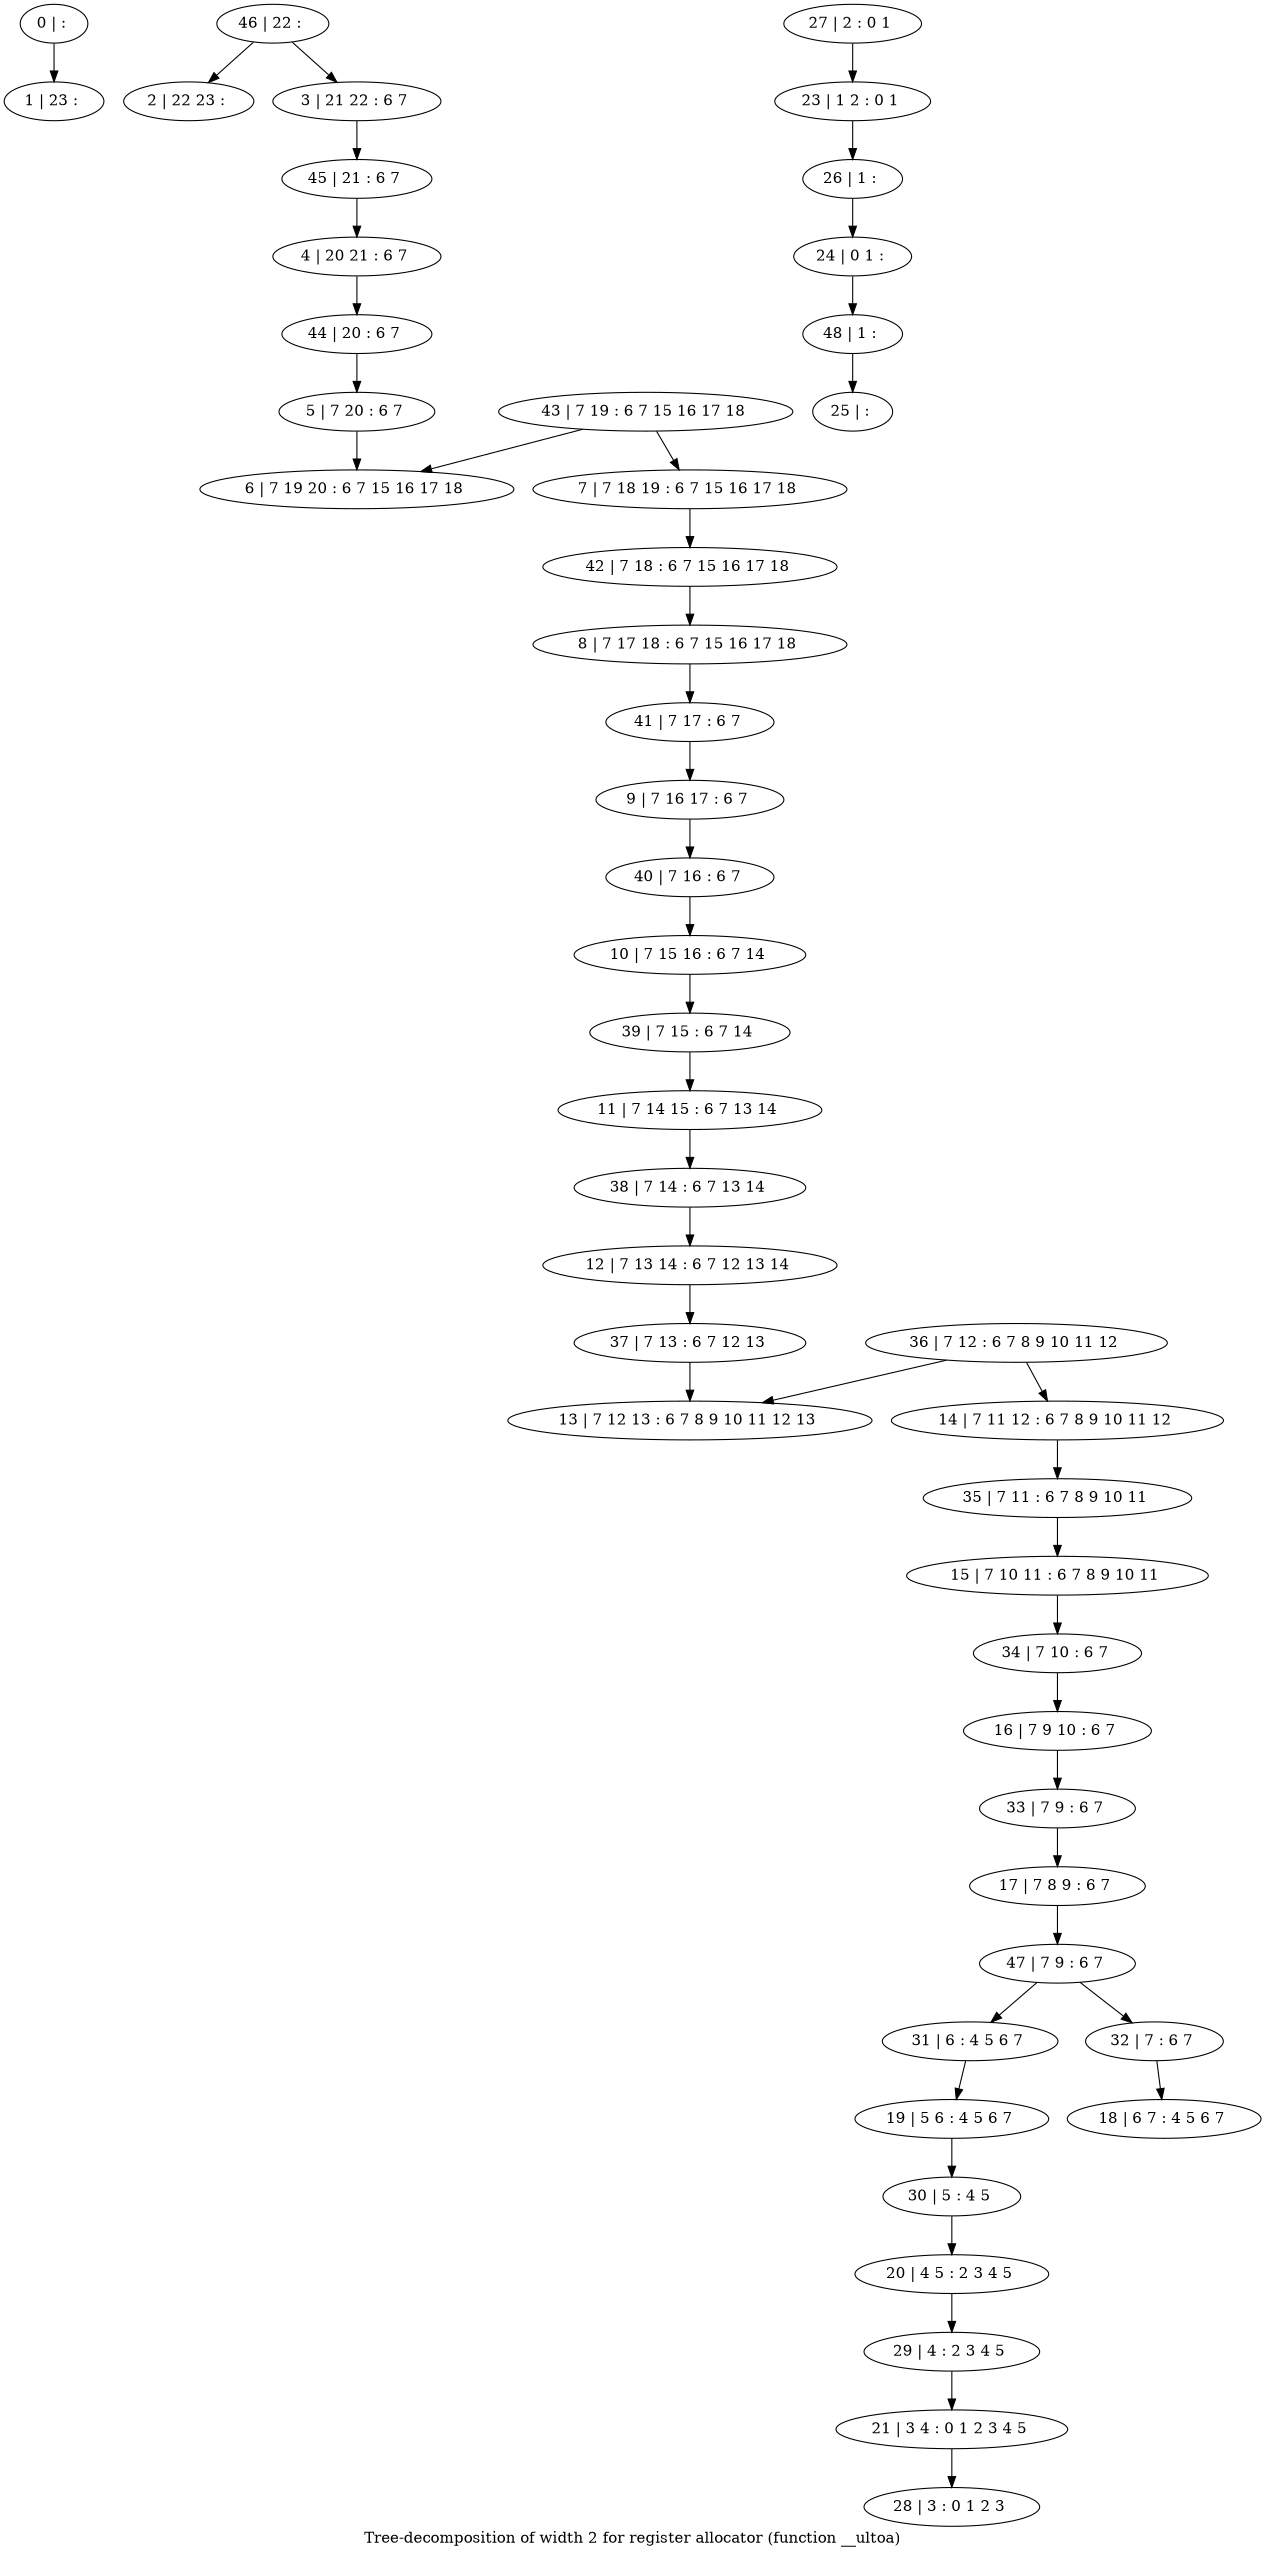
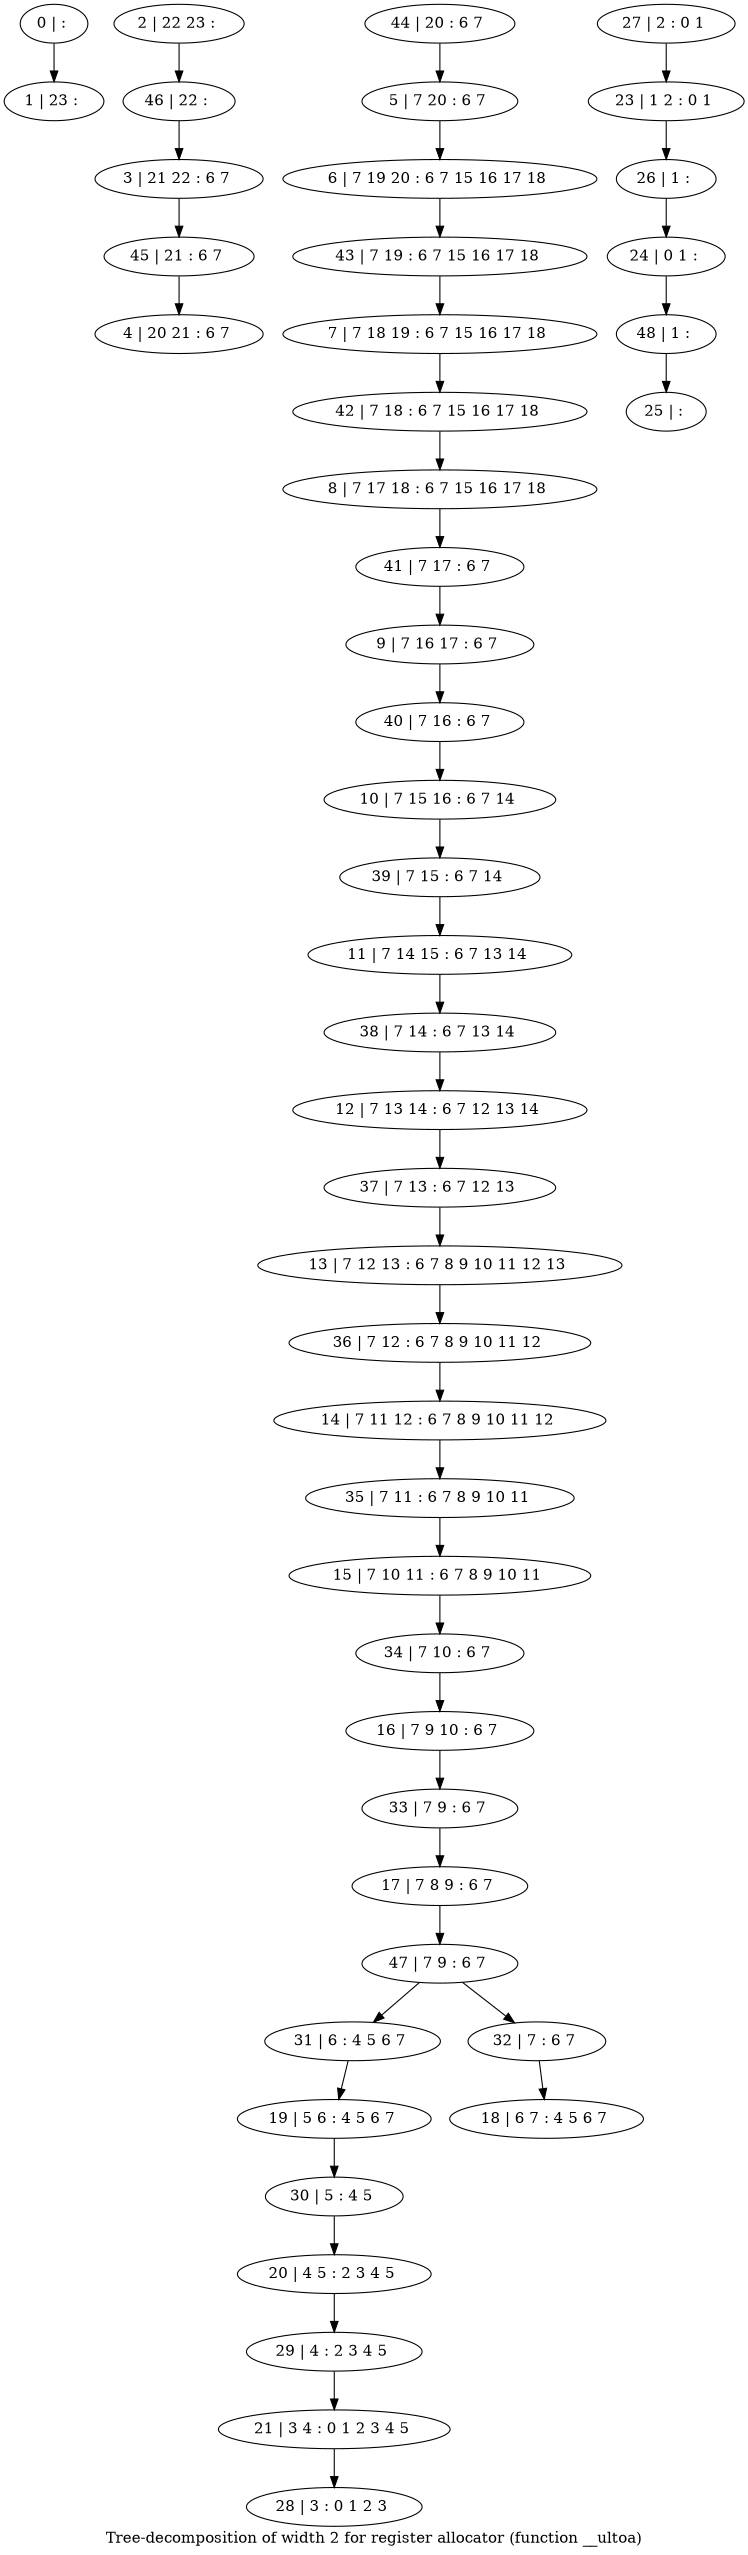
edge "46 | 22 :" -> "2 | 22 23 :": reversed
edge "4 | 20 21 : 6 7" -> "44 | 20 : 6 7": removed
edge "43 | 7 19 : 6 7 15 16 17 18" -> "6 | 7 19 20 : 6 7 15 16 17 18": reversed
edge "36 | 7 12 : 6 7 8 9 10 11 12" -> "13 | 7 12 13 : 6 7 8 9 10 11 12 13": reversed
